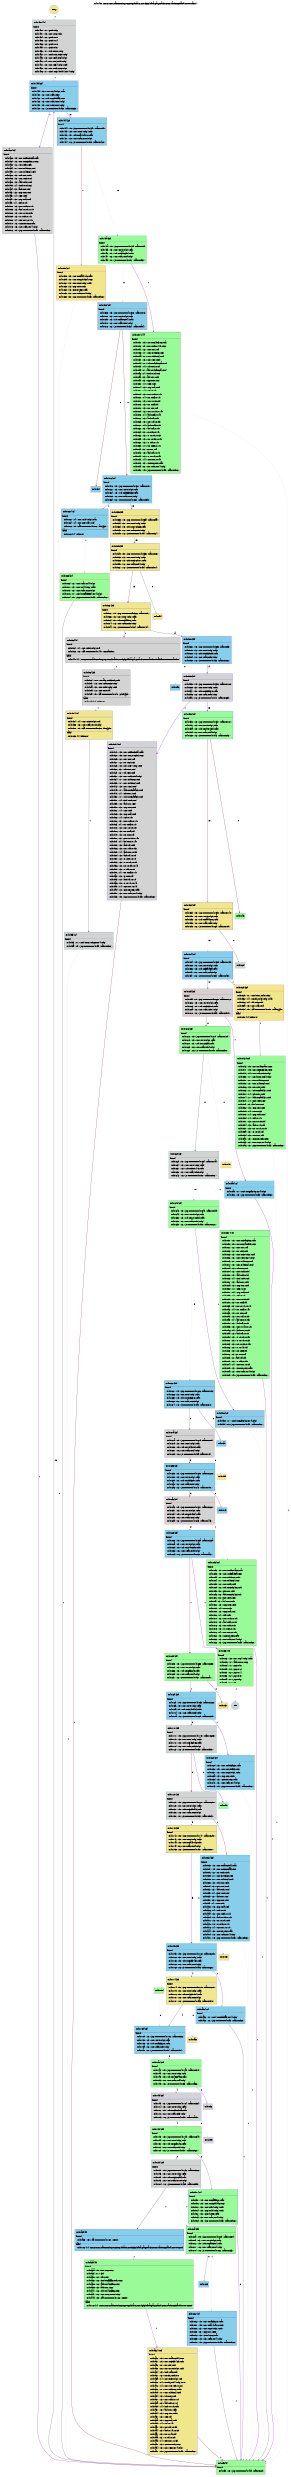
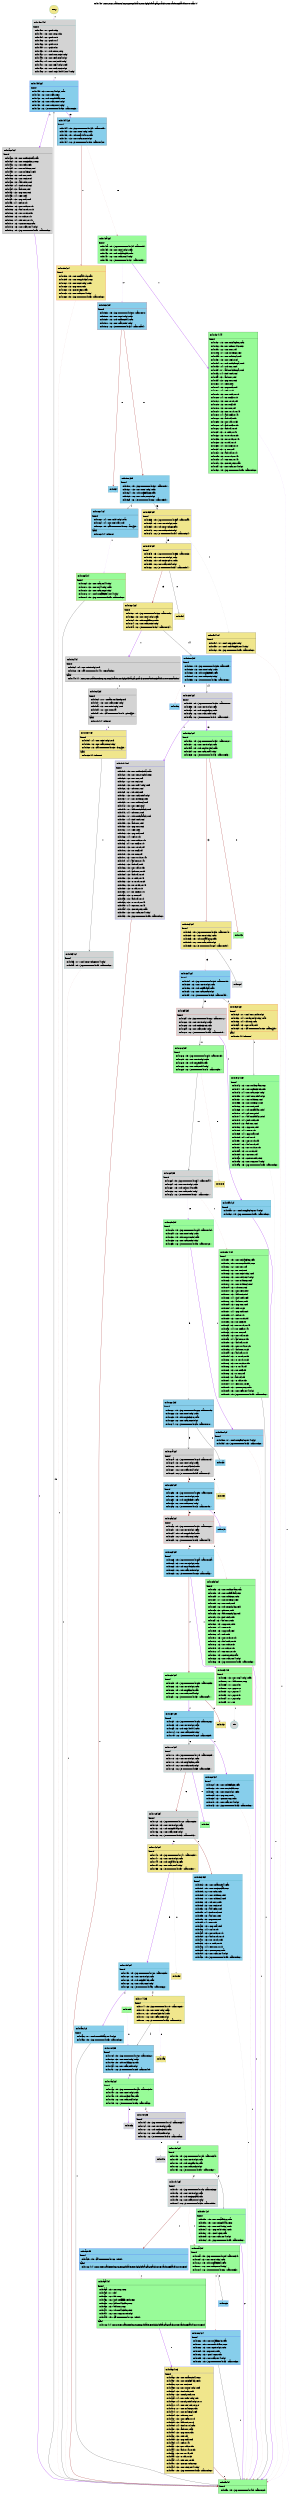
node "0x401db4 [19]": added
